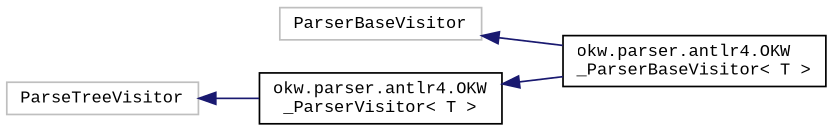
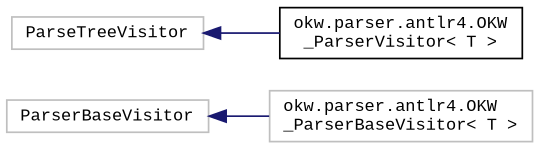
node "okw.parser.antlr4.OKW _ParserBaseVisitor< T >": color black -> grey75
edge "okw.parser.antlr4.OKW _ParserBaseVisitor< T >" -> "okw.parser.antlr4.OKW _ParserVisitor< T >": removed
